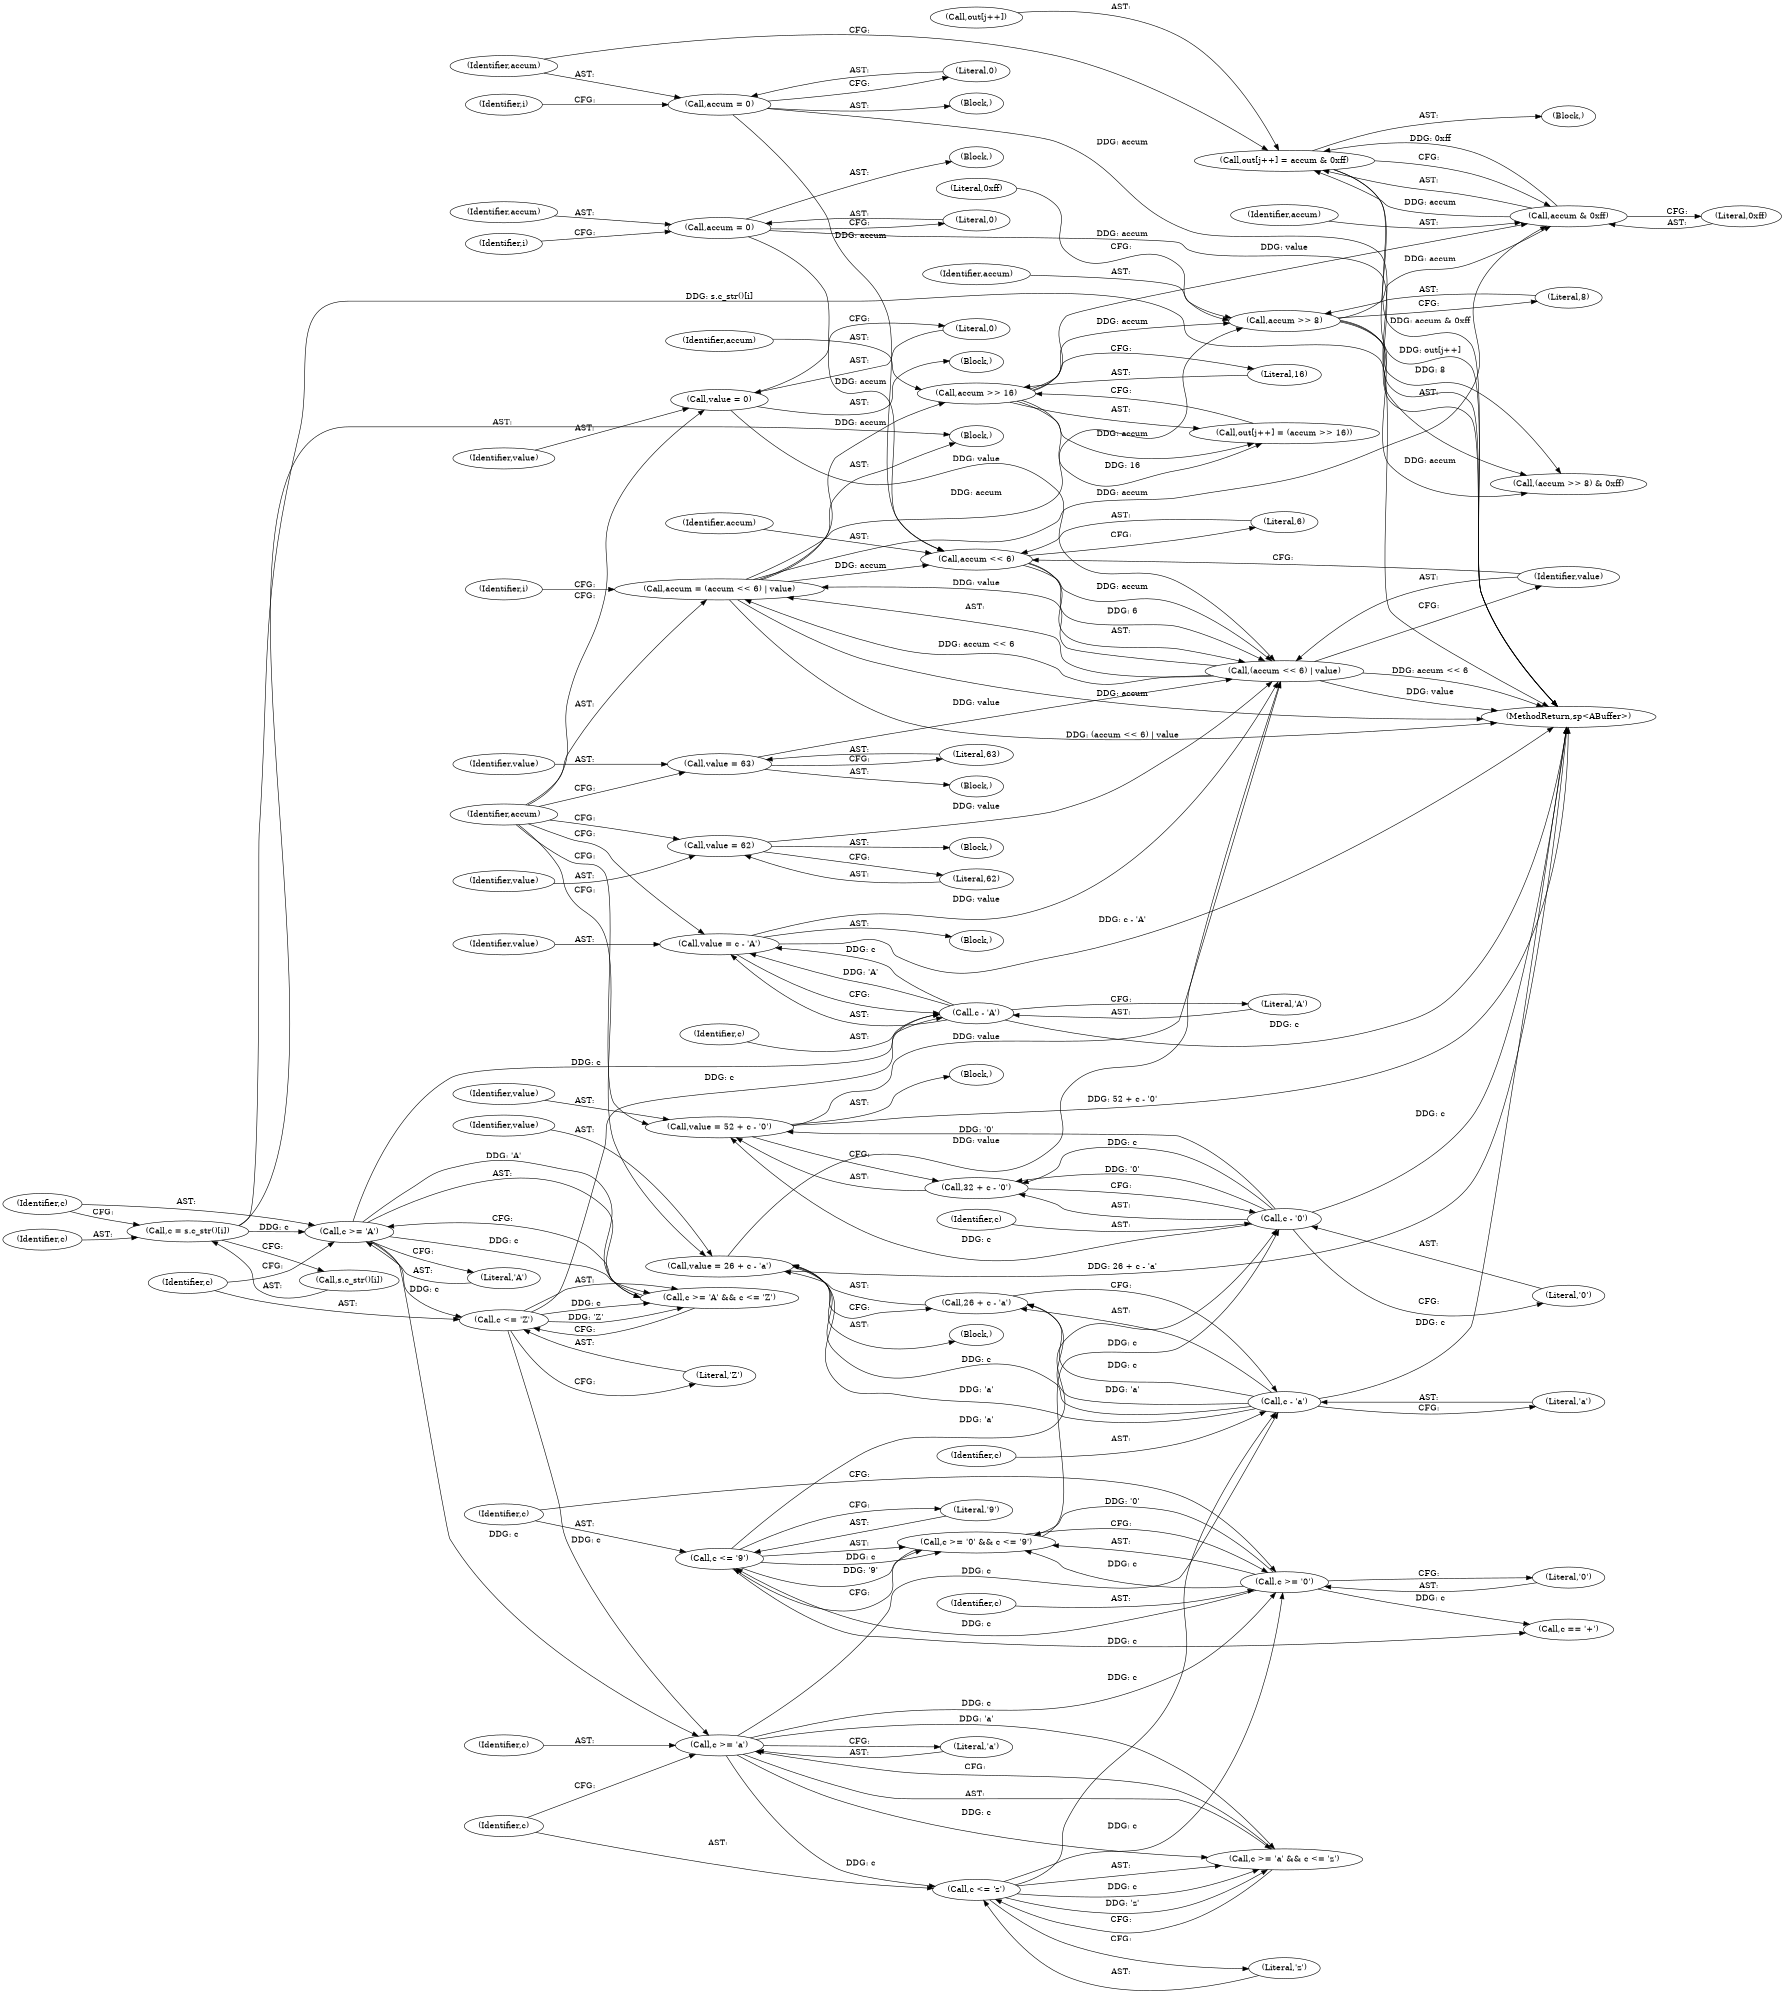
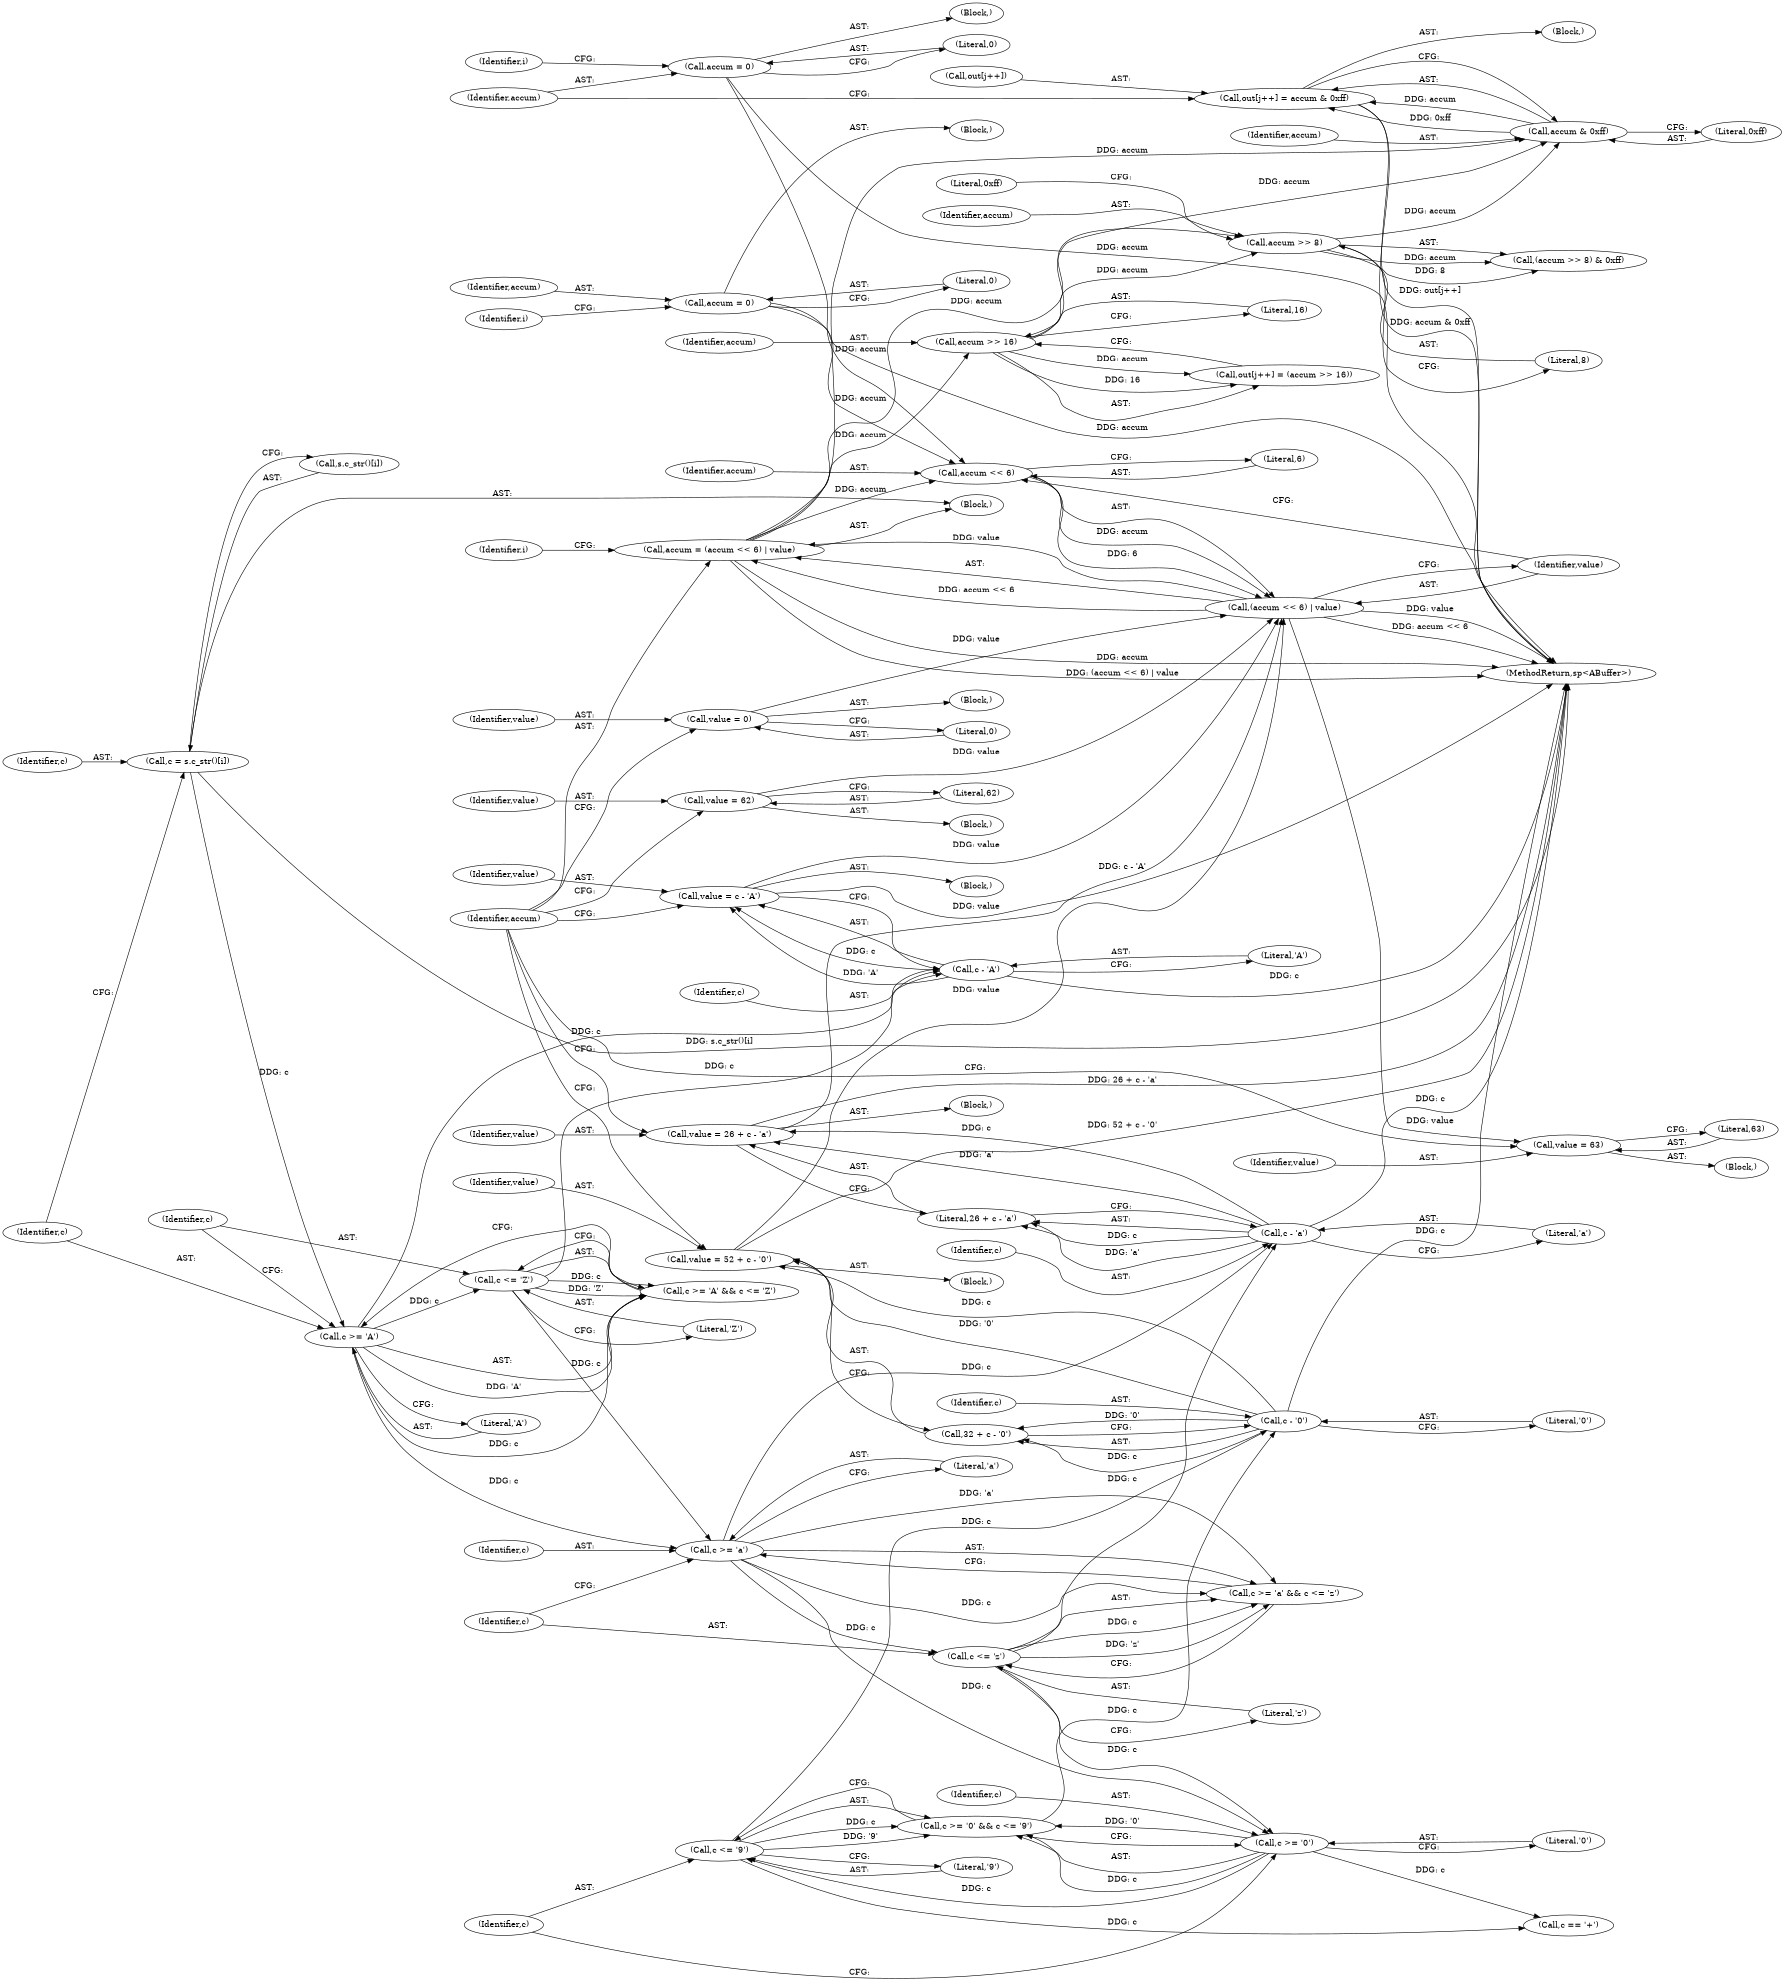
edge "(Call,accum >> 16)" -> "(Call,accum & 0xff)": label "DDG: value" -> "DDG: accum"
edge "(Call,value = 63)" -> "(Call,(accum << 6) | value)": reversed
node "(Call,26 + c - 'a')": label "(Call,26 + c - 'a')" -> "(Literal,26 + c - 'a')"
edge "(Call,c <= '9')" -> "(Call,c - '0')": label "DDG: 'a'" -> "DDG: c"
